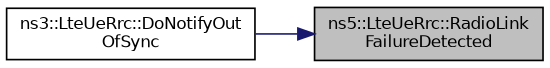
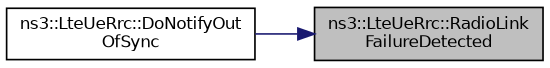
node "ns5::LteUeRrc::RadioLink FailureDetected": label "ns5::LteUeRrc::RadioLink FailureDetected" -> "ns3::LteUeRrc::RadioLink FailureDetected"
